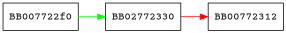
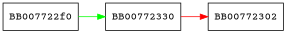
node "BB02772330": label "BB02772330" -> "BB00772330"
node "BB00772312": label "BB00772312" -> "BB00772302"
